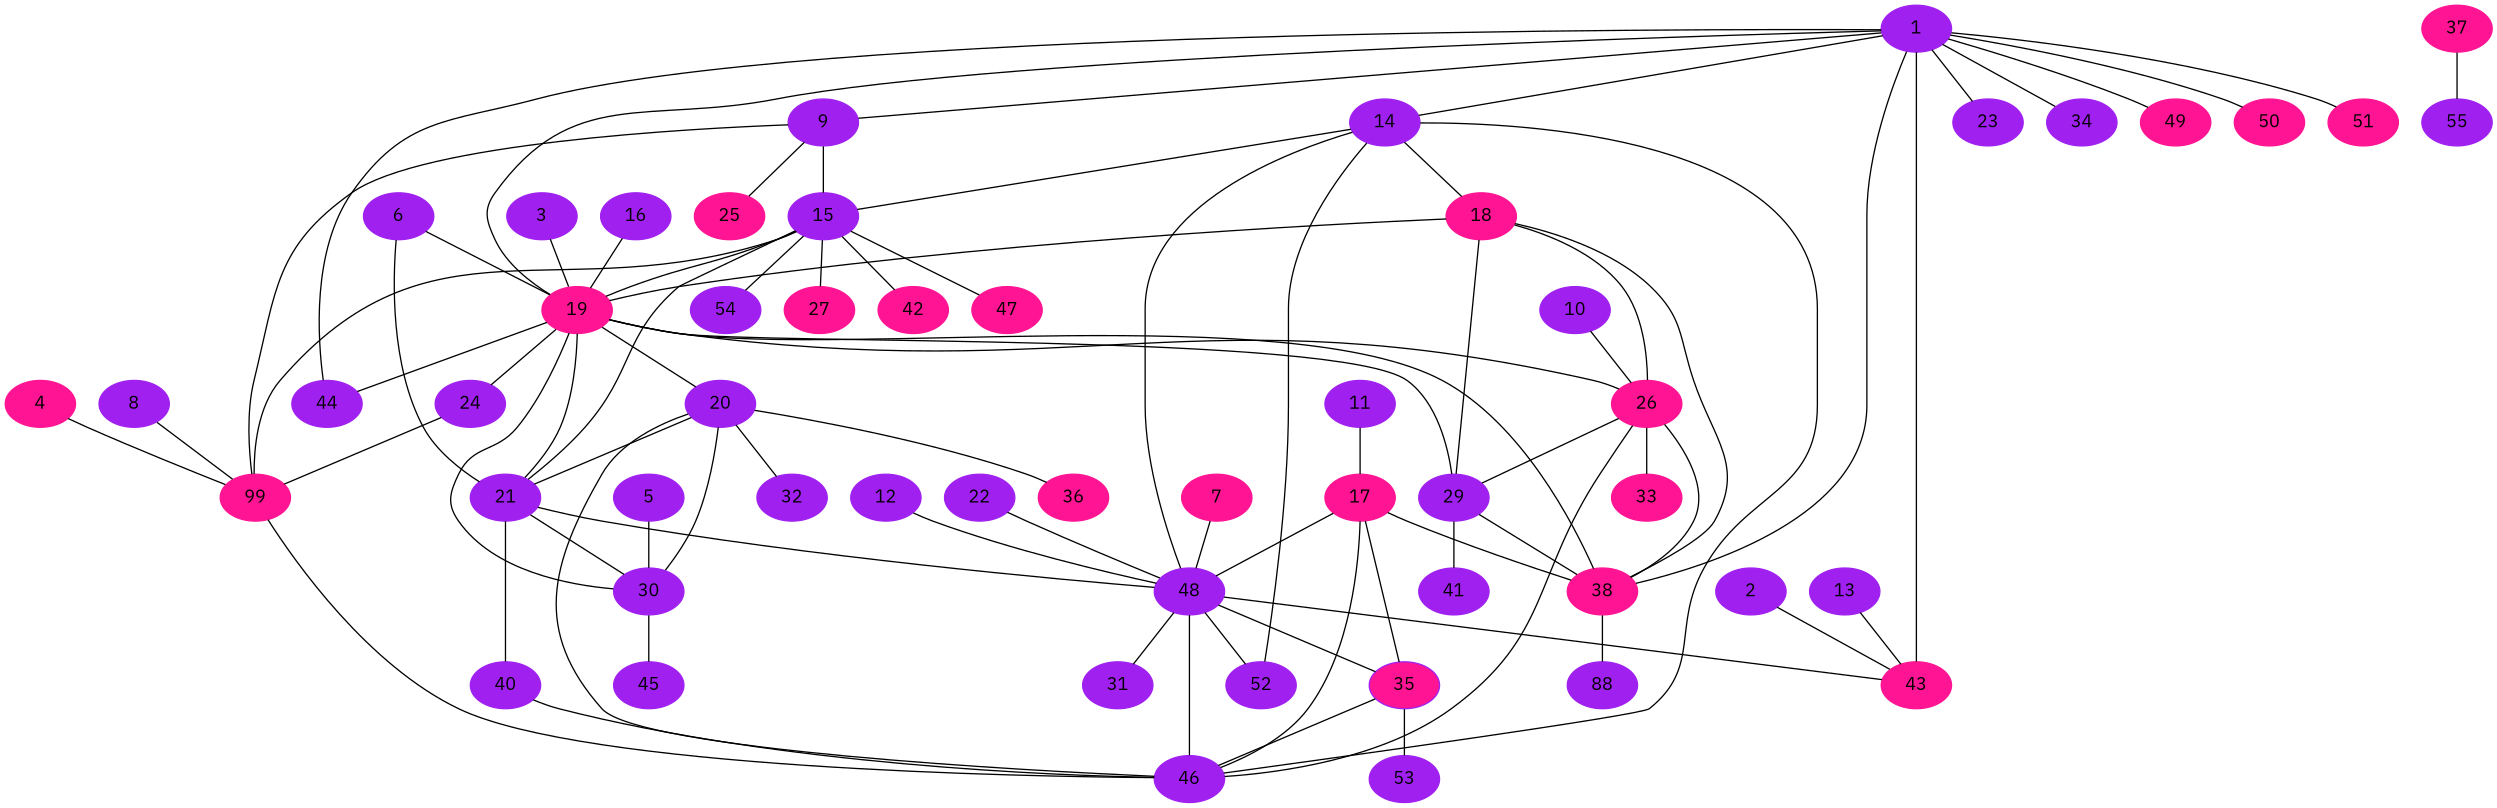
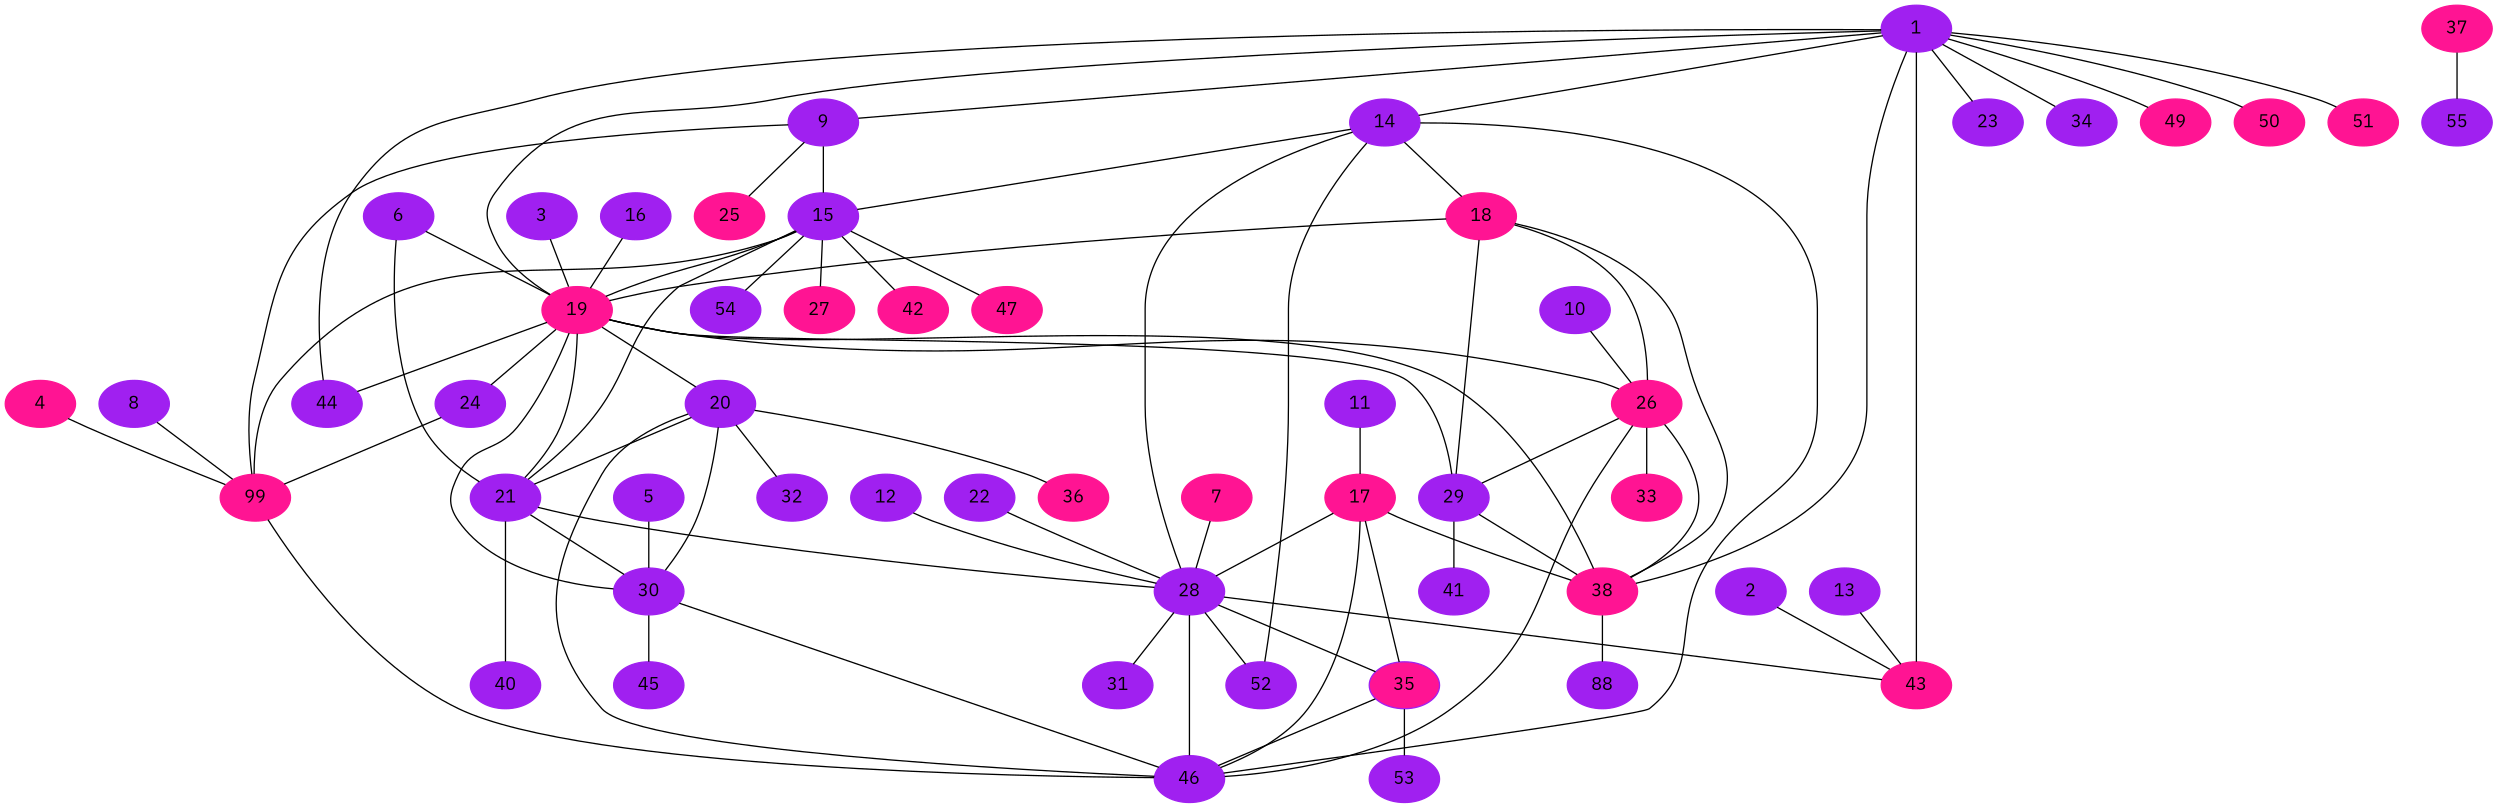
node "48": label "48" -> "28"
edge "40" -- "46": now "30" -- "46"
